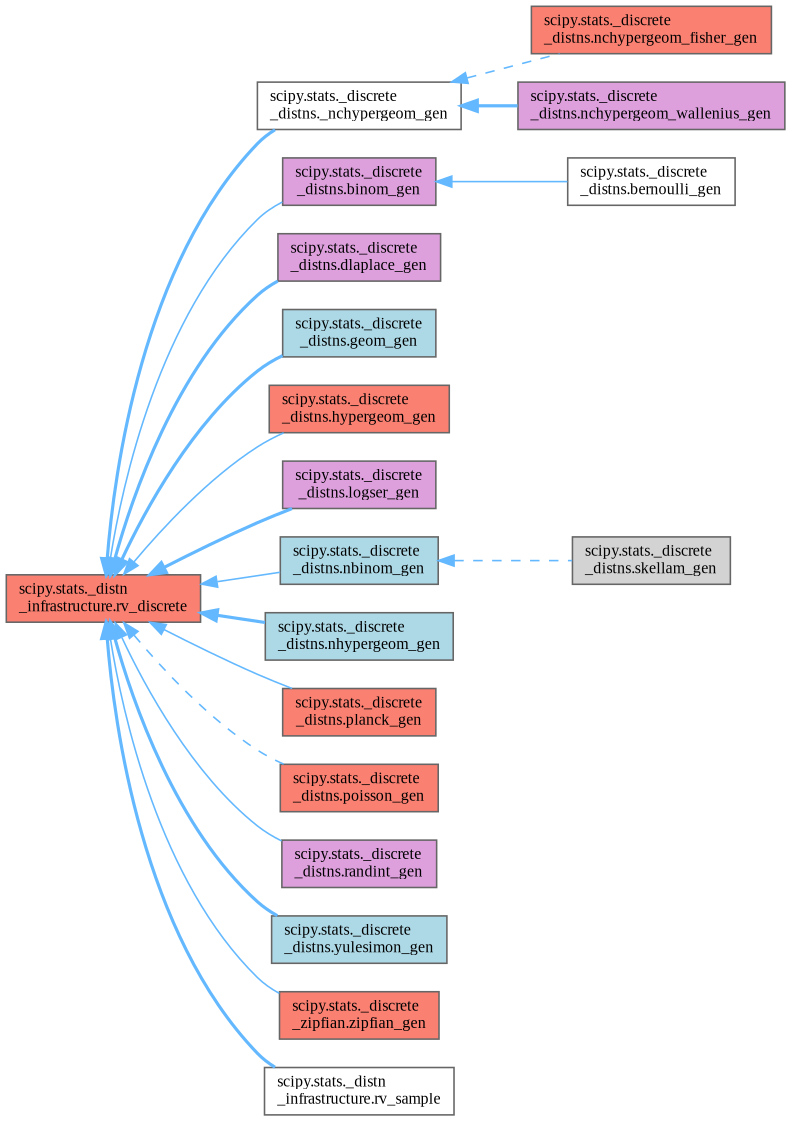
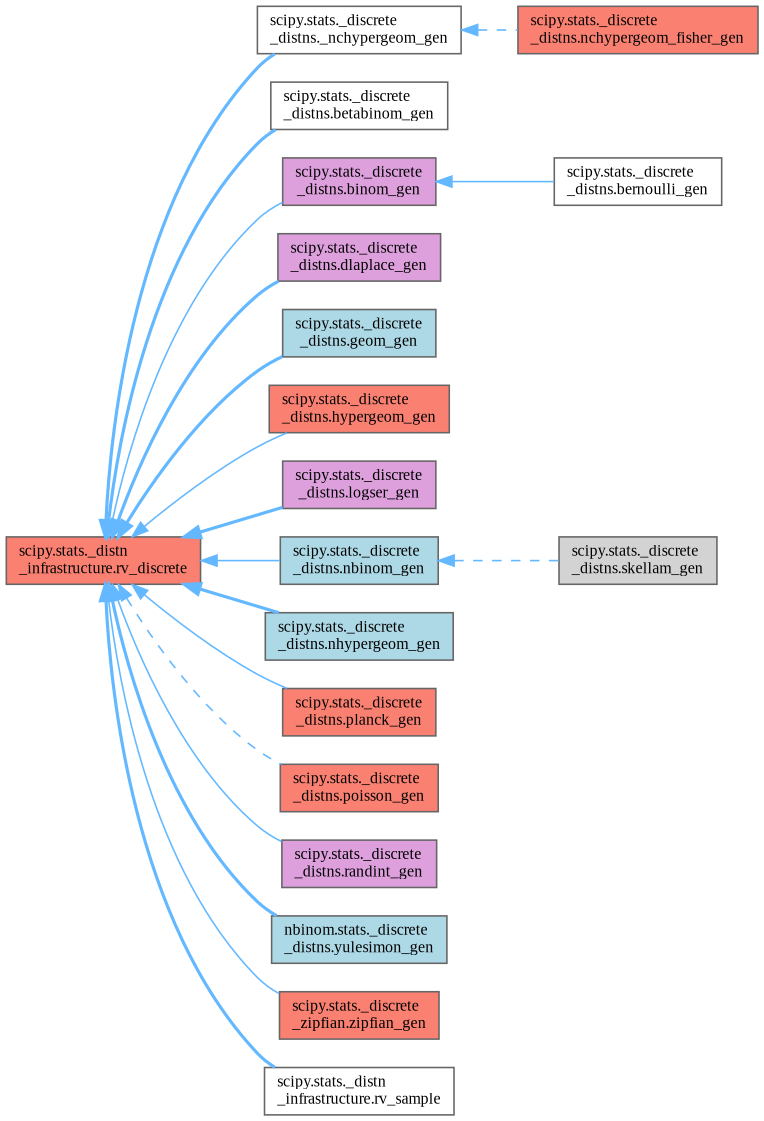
node "scipy.stats._discrete _distns.betabinom_gen": added
node "scipy.stats._discrete _distns.nchypergeom_wallenius_gen": removed
node "scipy.stats._discrete _distns.yulesimon_gen": label "scipy.stats._discrete _distns.yulesimon_gen" -> "nbinom.stats._discrete _distns.yulesimon_gen"
